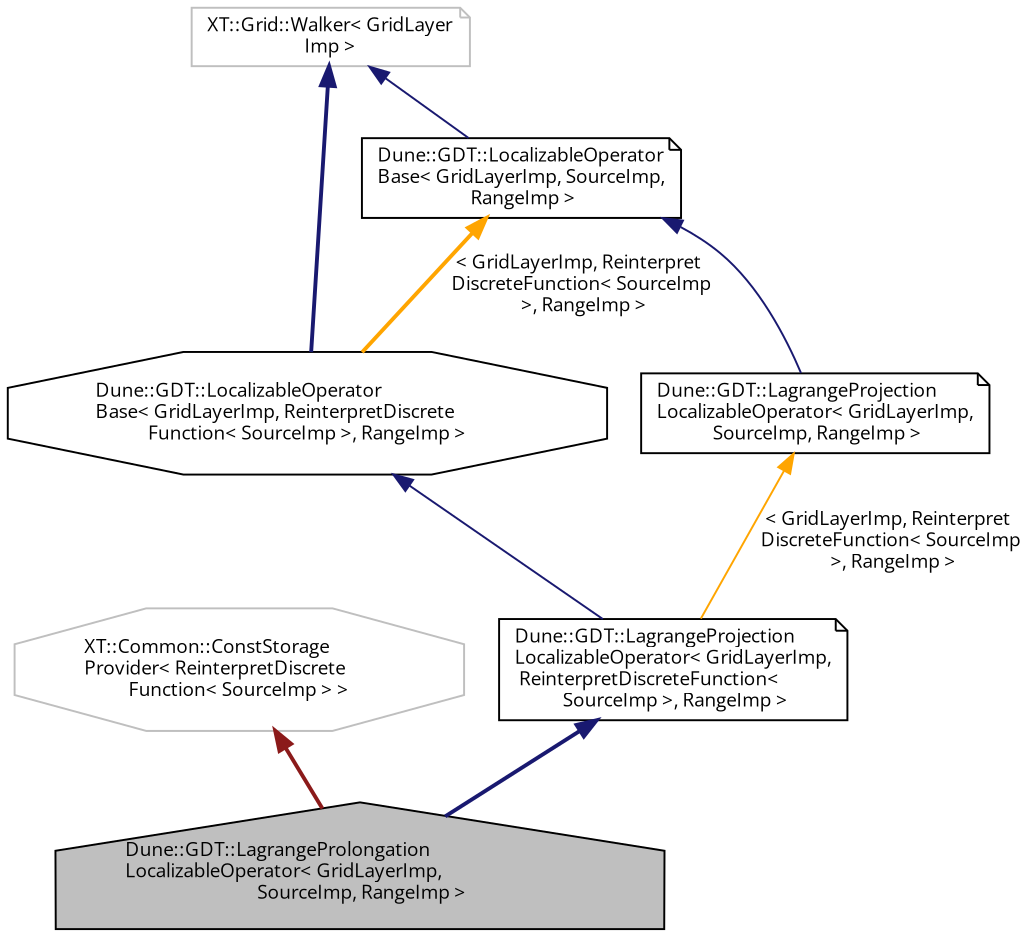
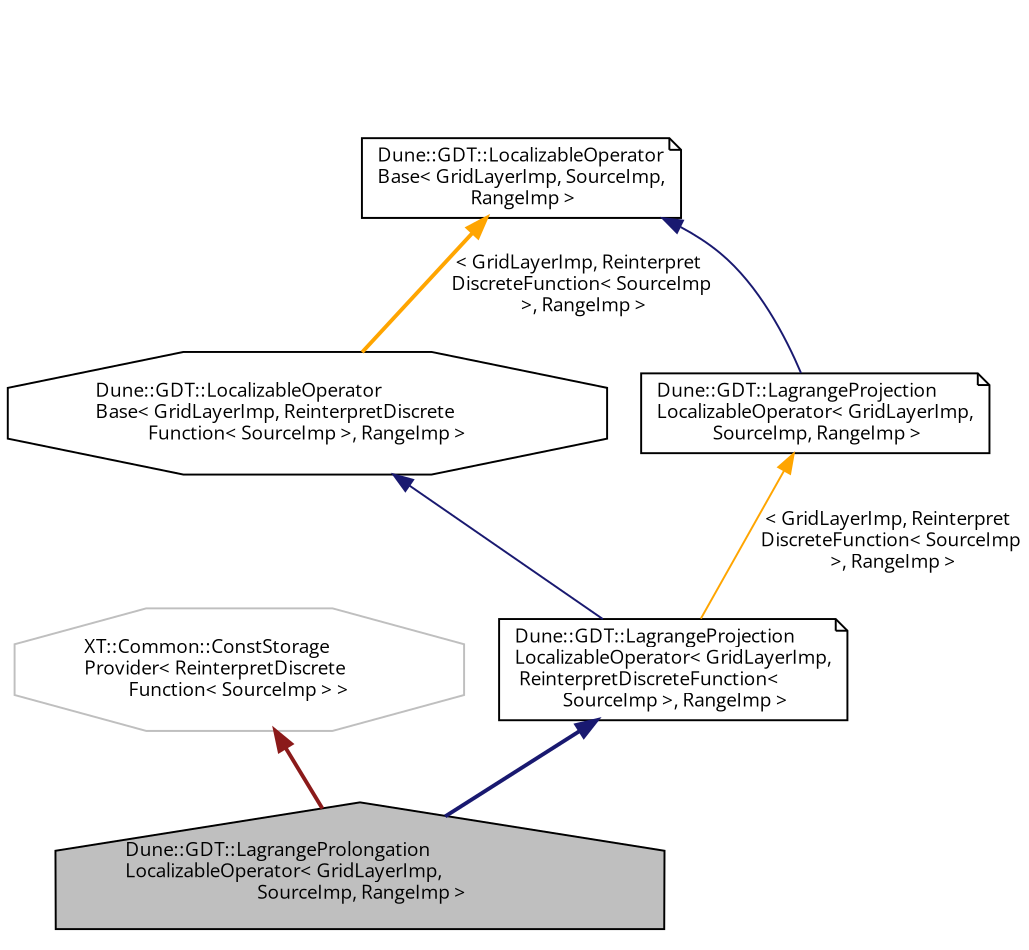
node "XT::Grid::Walker< GridLayer Imp >": removed
